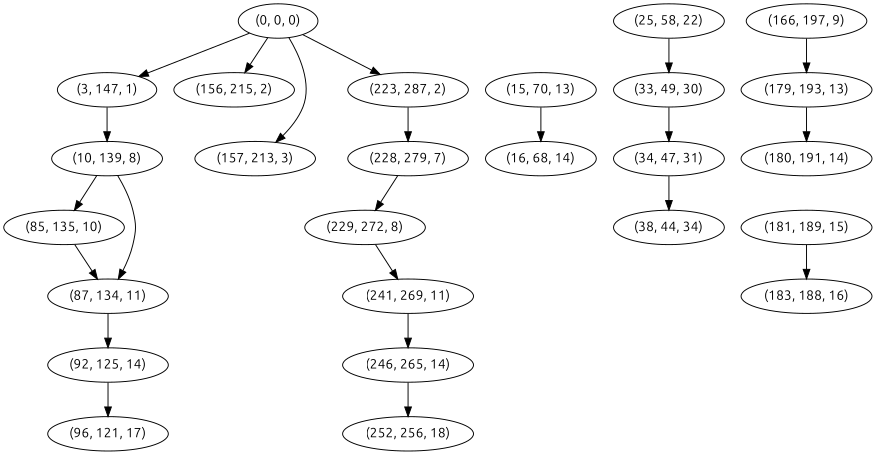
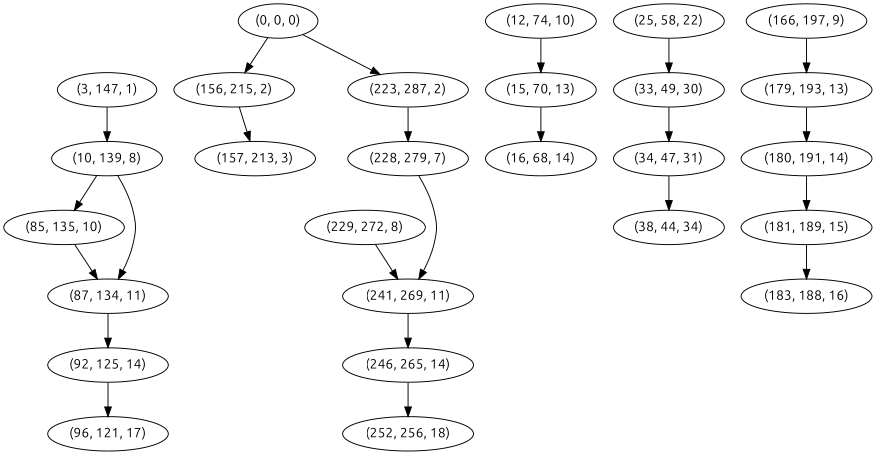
node "(12, 74, 10)": added
edge "(0, 0, 0)" -> "(3, 147, 1)": removed
edge "(0, 0, 0)" -> "(157, 213, 3)": now "(156, 215, 2)" -> "(157, 213, 3)"
edge "(180, 191, 14)" -> "(181, 189, 15)": added
edge "(228, 279, 7)" -> "(229, 272, 8)": now "(228, 279, 7)" -> "(241, 269, 11)"
